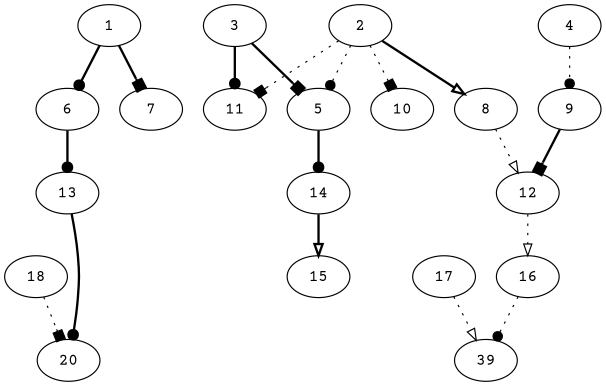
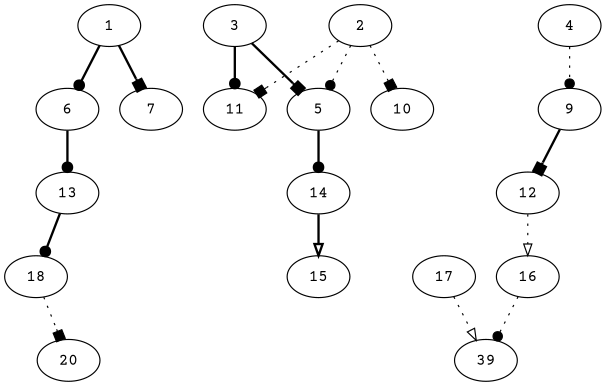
node "8": removed
edge "13" -> "20": now "13" -> "18"
